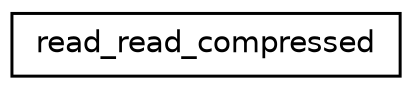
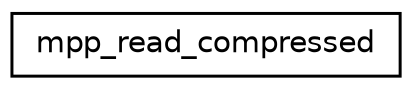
node "read_read_compressed": label "read_read_compressed" -> "mpp_read_compressed"
